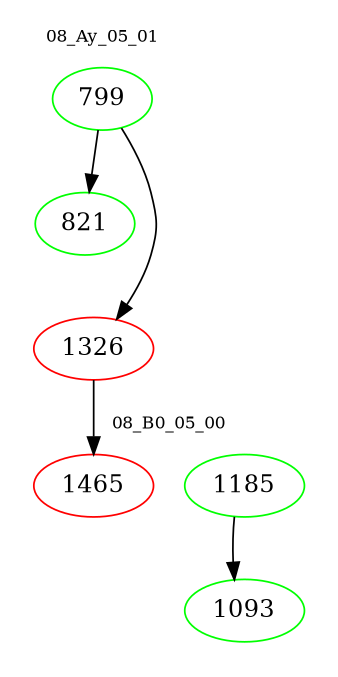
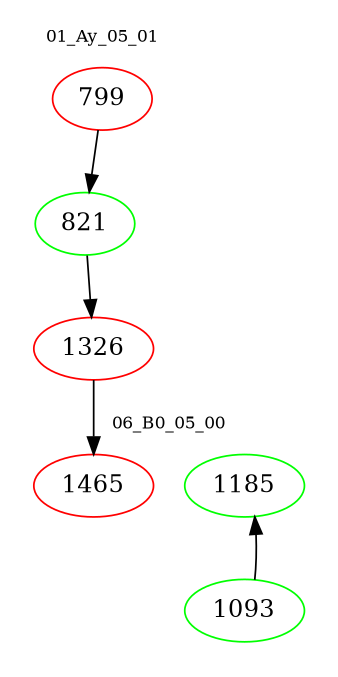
cluster "08_Ay_05_01": label "08_Ay_05_01" -> "01_Ay_05_01"
node "799": color green -> red
edge "799" -> "1326": now "821" -> "1326"
cluster "08_B0_05_00": label "08_B0_05_00" -> "06_B0_05_00"
edge "1185" -> "1093": reversed
